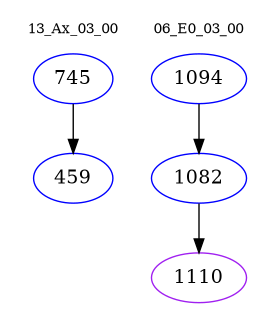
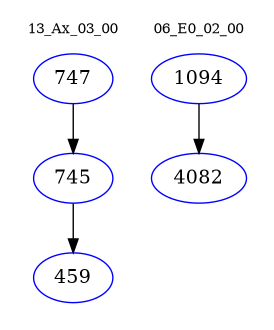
cluster "06_E0_03_00": label "06_E0_03_00" -> "06_E0_02_00"
node "747": added
node "1082": label "1082" -> "4082"
node "1110": removed
